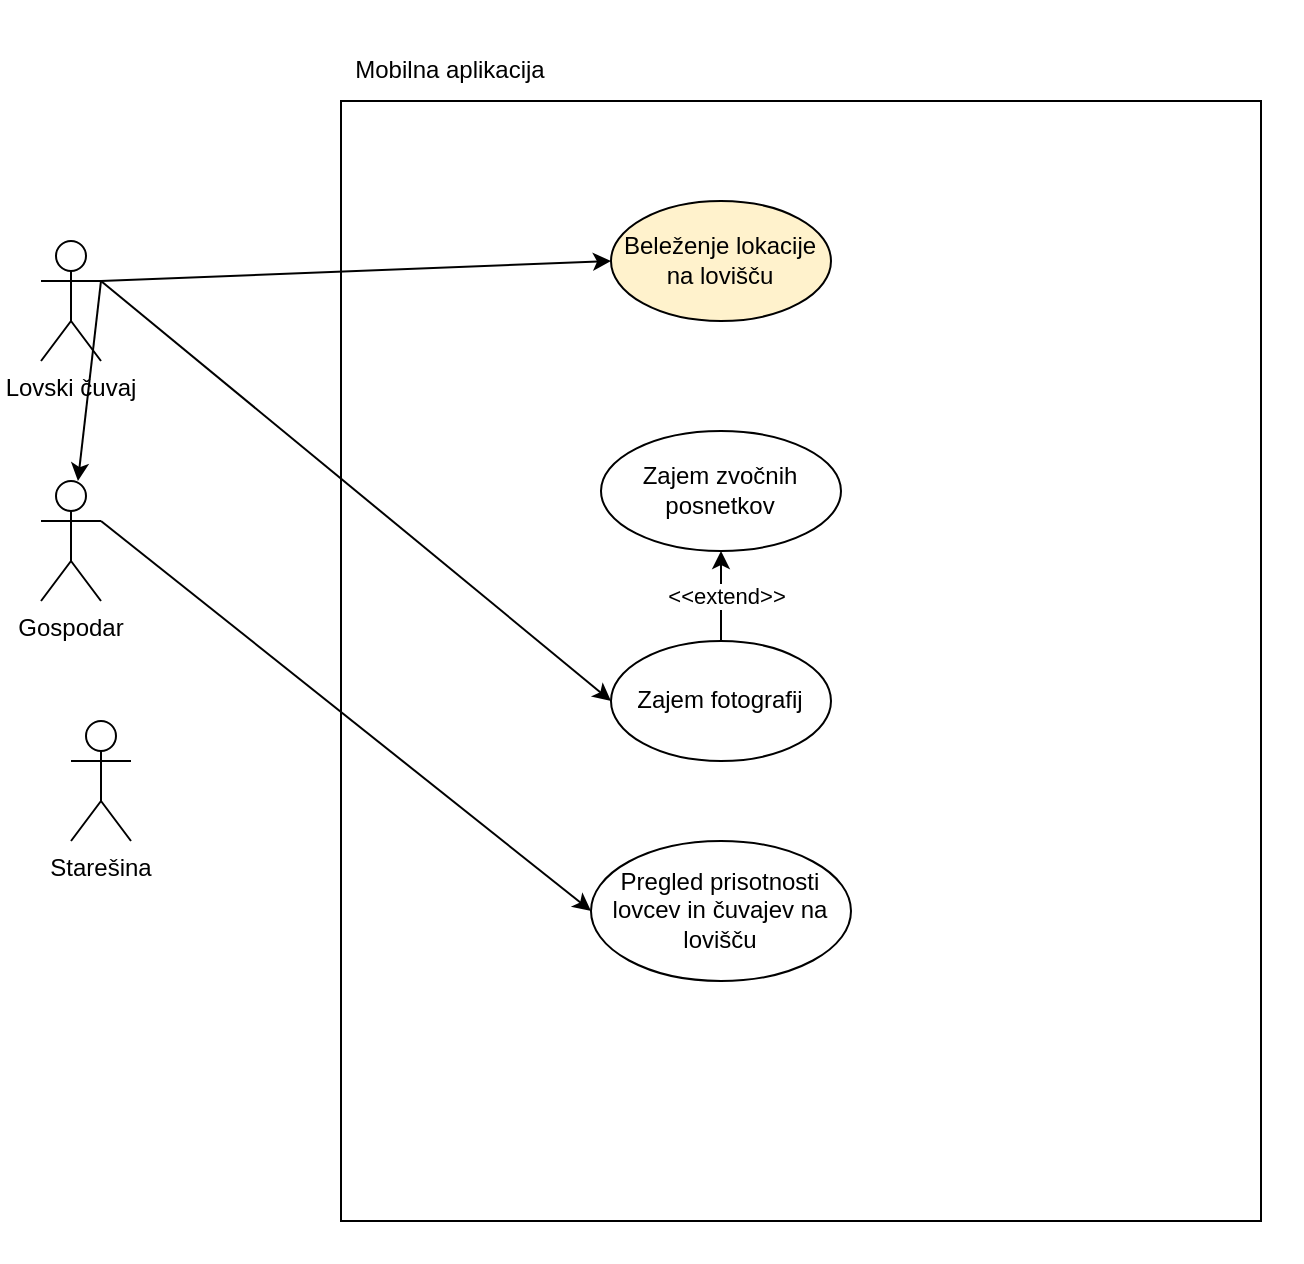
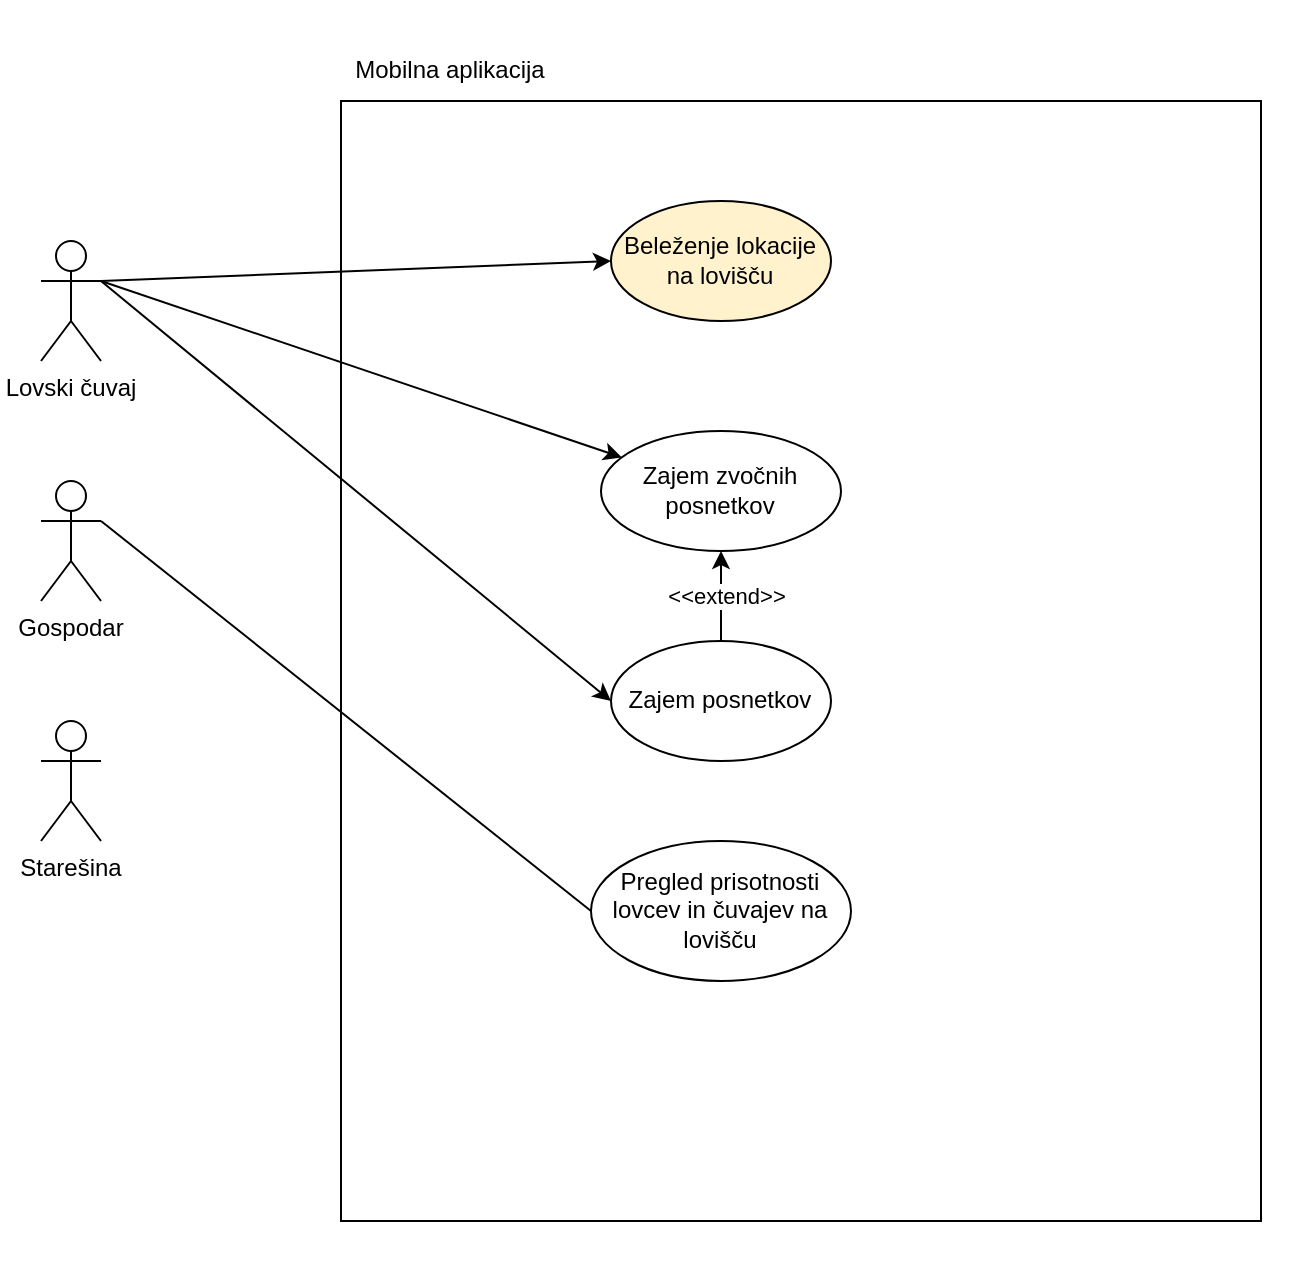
edge "Lovski čuvaj" -> "Gospodar": now "Lovski čuvaj" -> "Zajem zvočnih posnetkov"
node "Zajem fotografij": label "Zajem fotografij" -> "Zajem posnetkov"
node "Starešina": moved (101, 781) -> (71, 781)
edge "Gospodar" -> "Pregled prisotnosti lovcev in čuvajev na lovišču": arrowhead classic -> none
